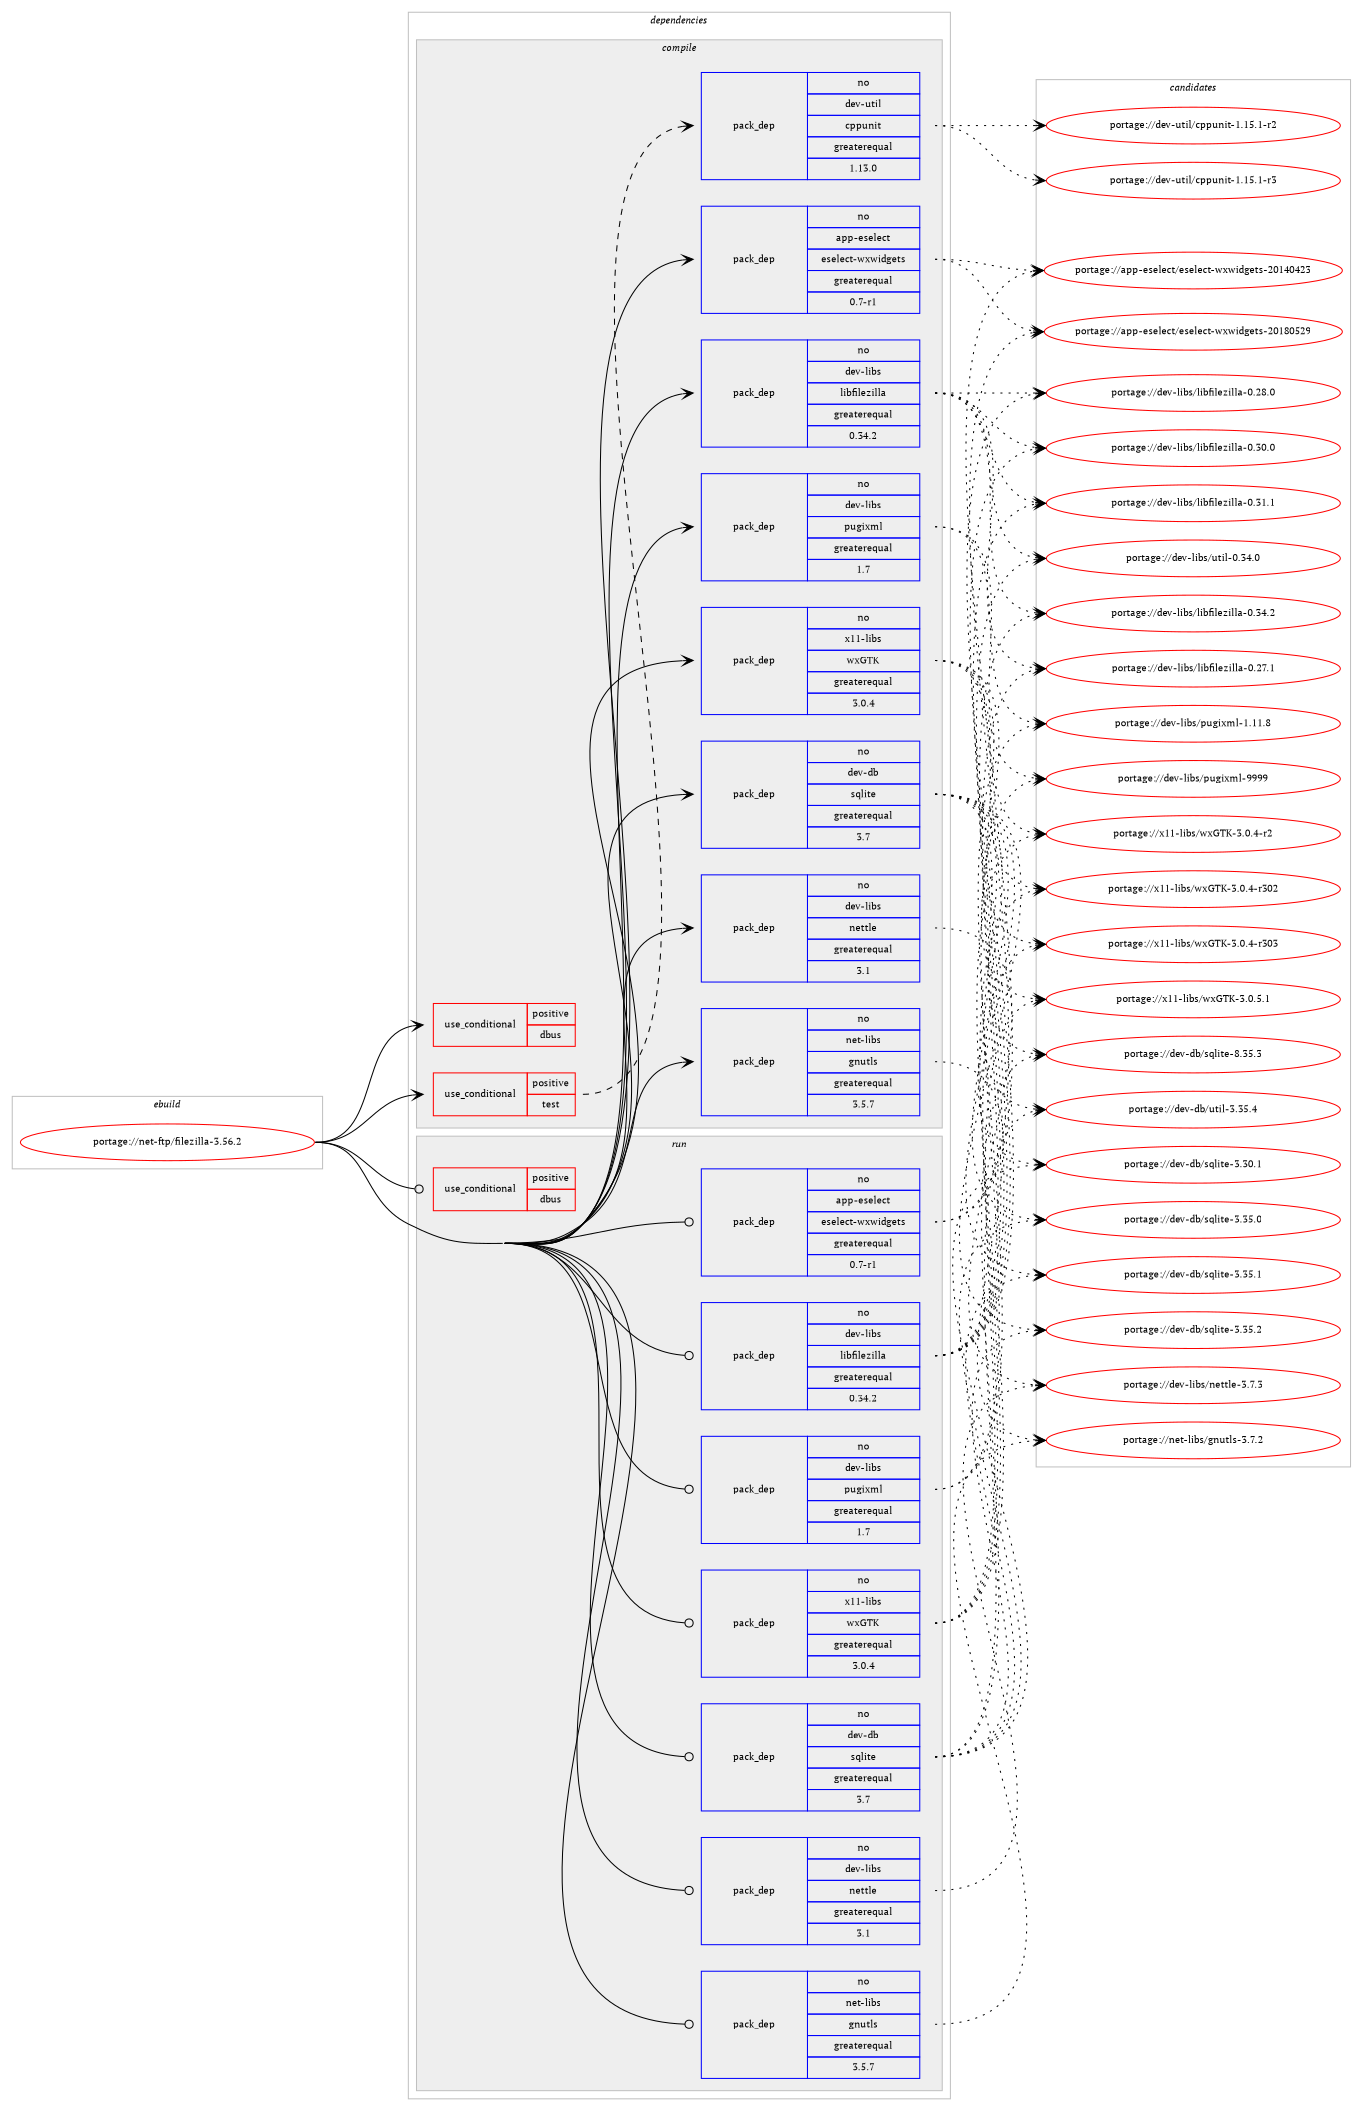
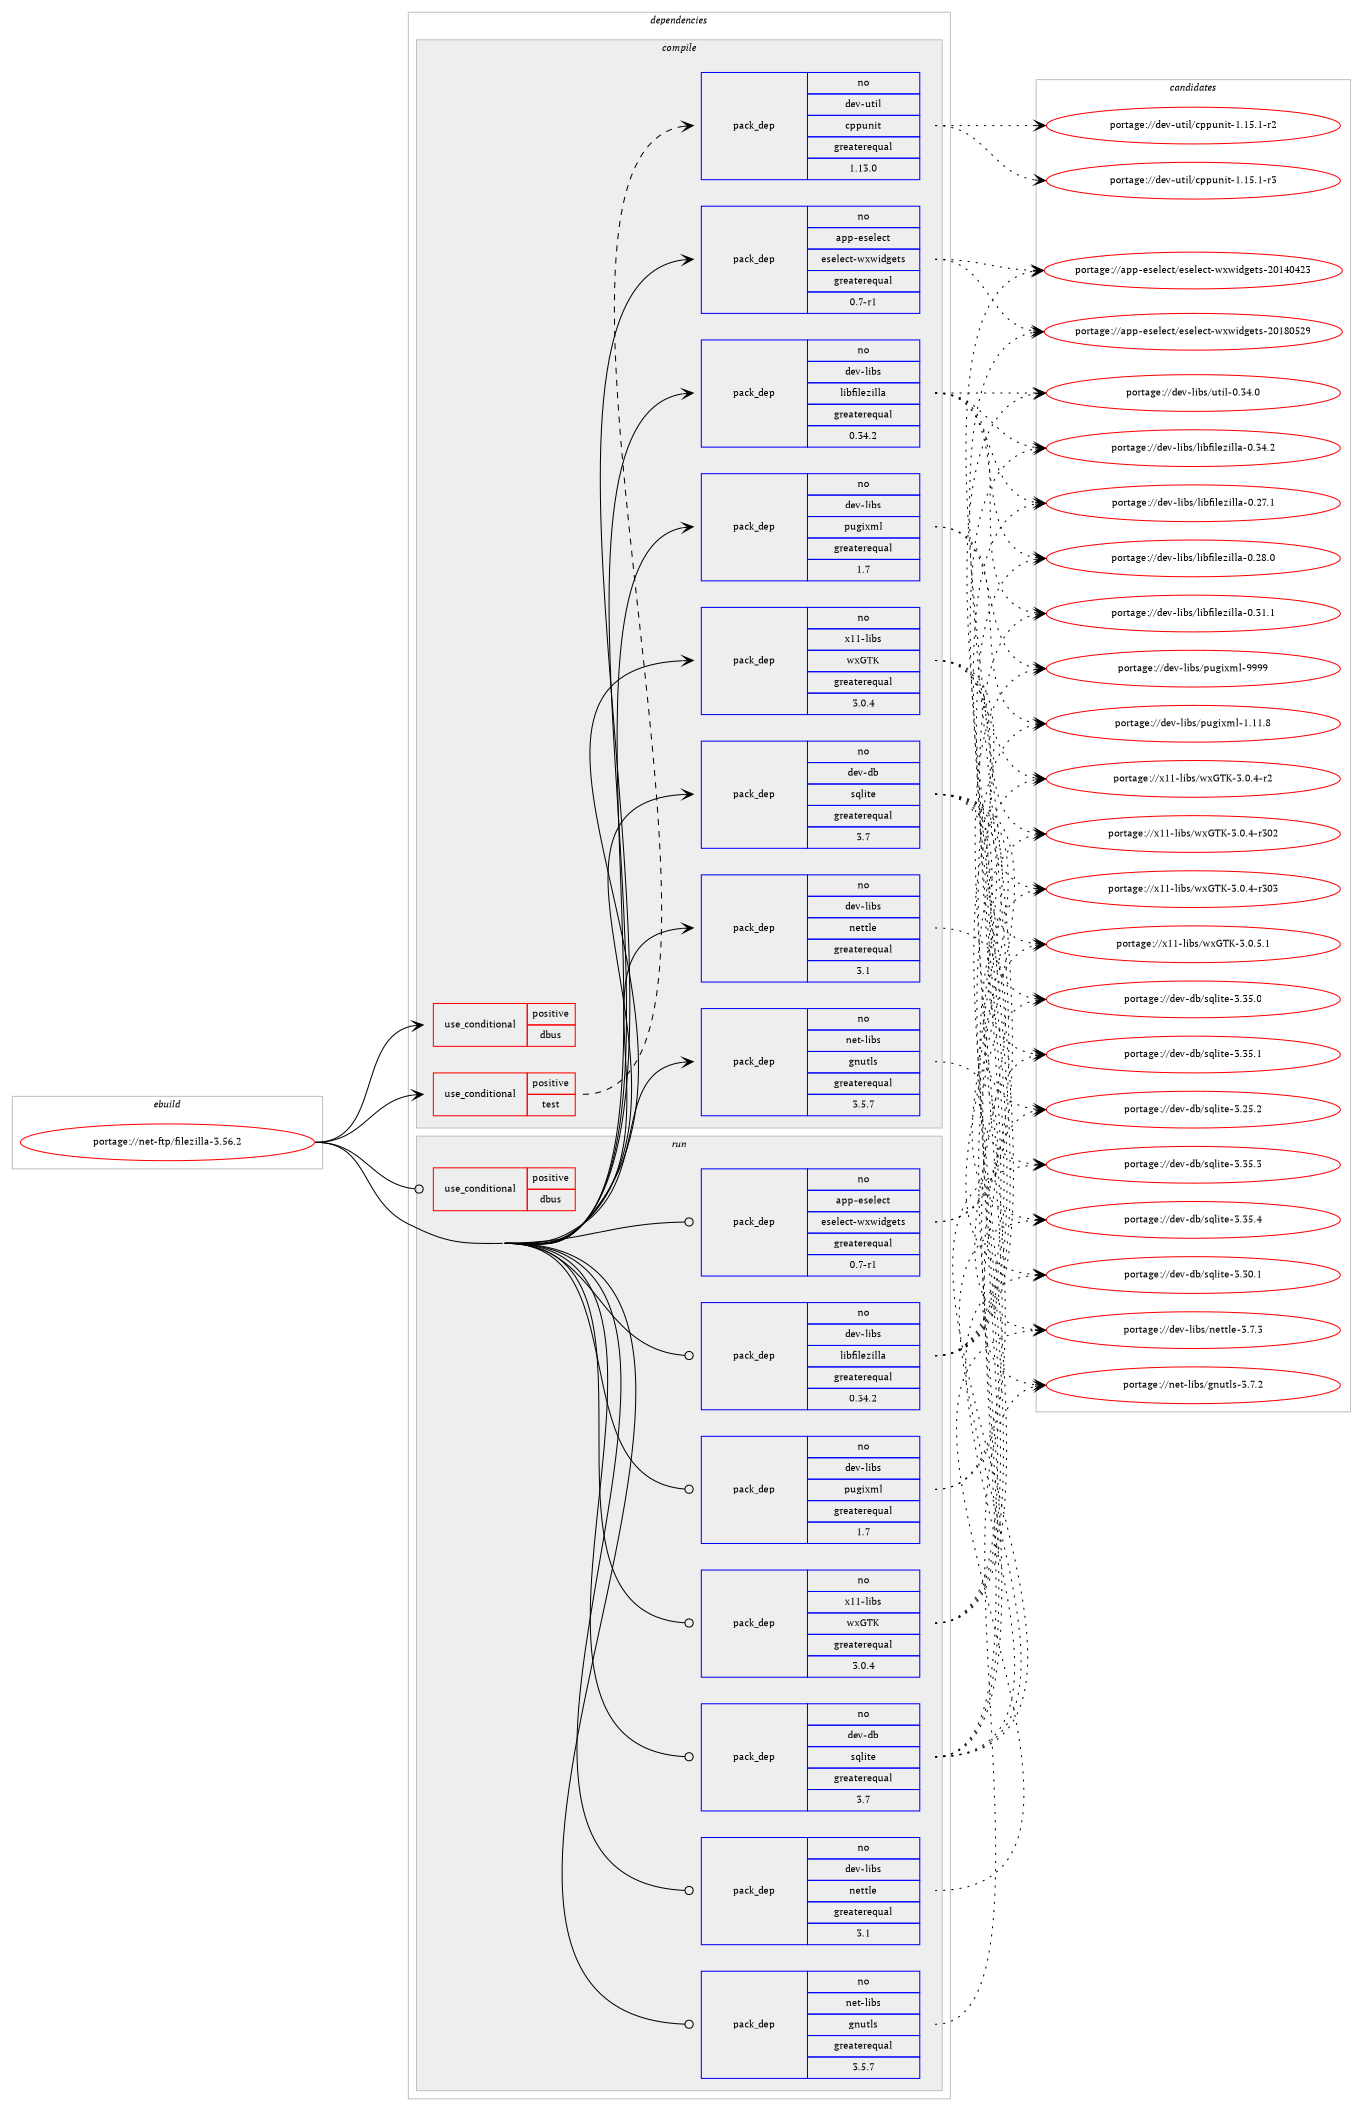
node "portage://dev-libs/libfilezilla-0.30.0": removed
node "portage://dev-db/sqlite-8.35.3": label "portage://dev-db/sqlite-8.35.3" -> "portage://dev-db/sqlite-3.35.3"
node "portage://dev-db/util-3.35.4": label "portage://dev-db/util-3.35.4" -> "portage://dev-db/sqlite-3.35.4"
node "portage://dev-db/sqlite-3.35.2": label "portage://dev-db/sqlite-3.35.2" -> "portage://dev-db/sqlite-3.25.2"
